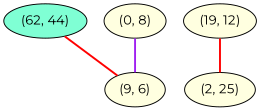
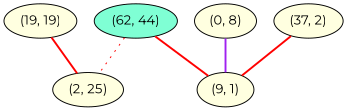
node "(19, 12)": label "(19, 12)" -> "(19, 19)"
node "(37, 2)": added
edge "(62, 44)" -- "(2, 25)": added
node "(9, 6)": label "(9, 6)" -> "(9, 1)"
